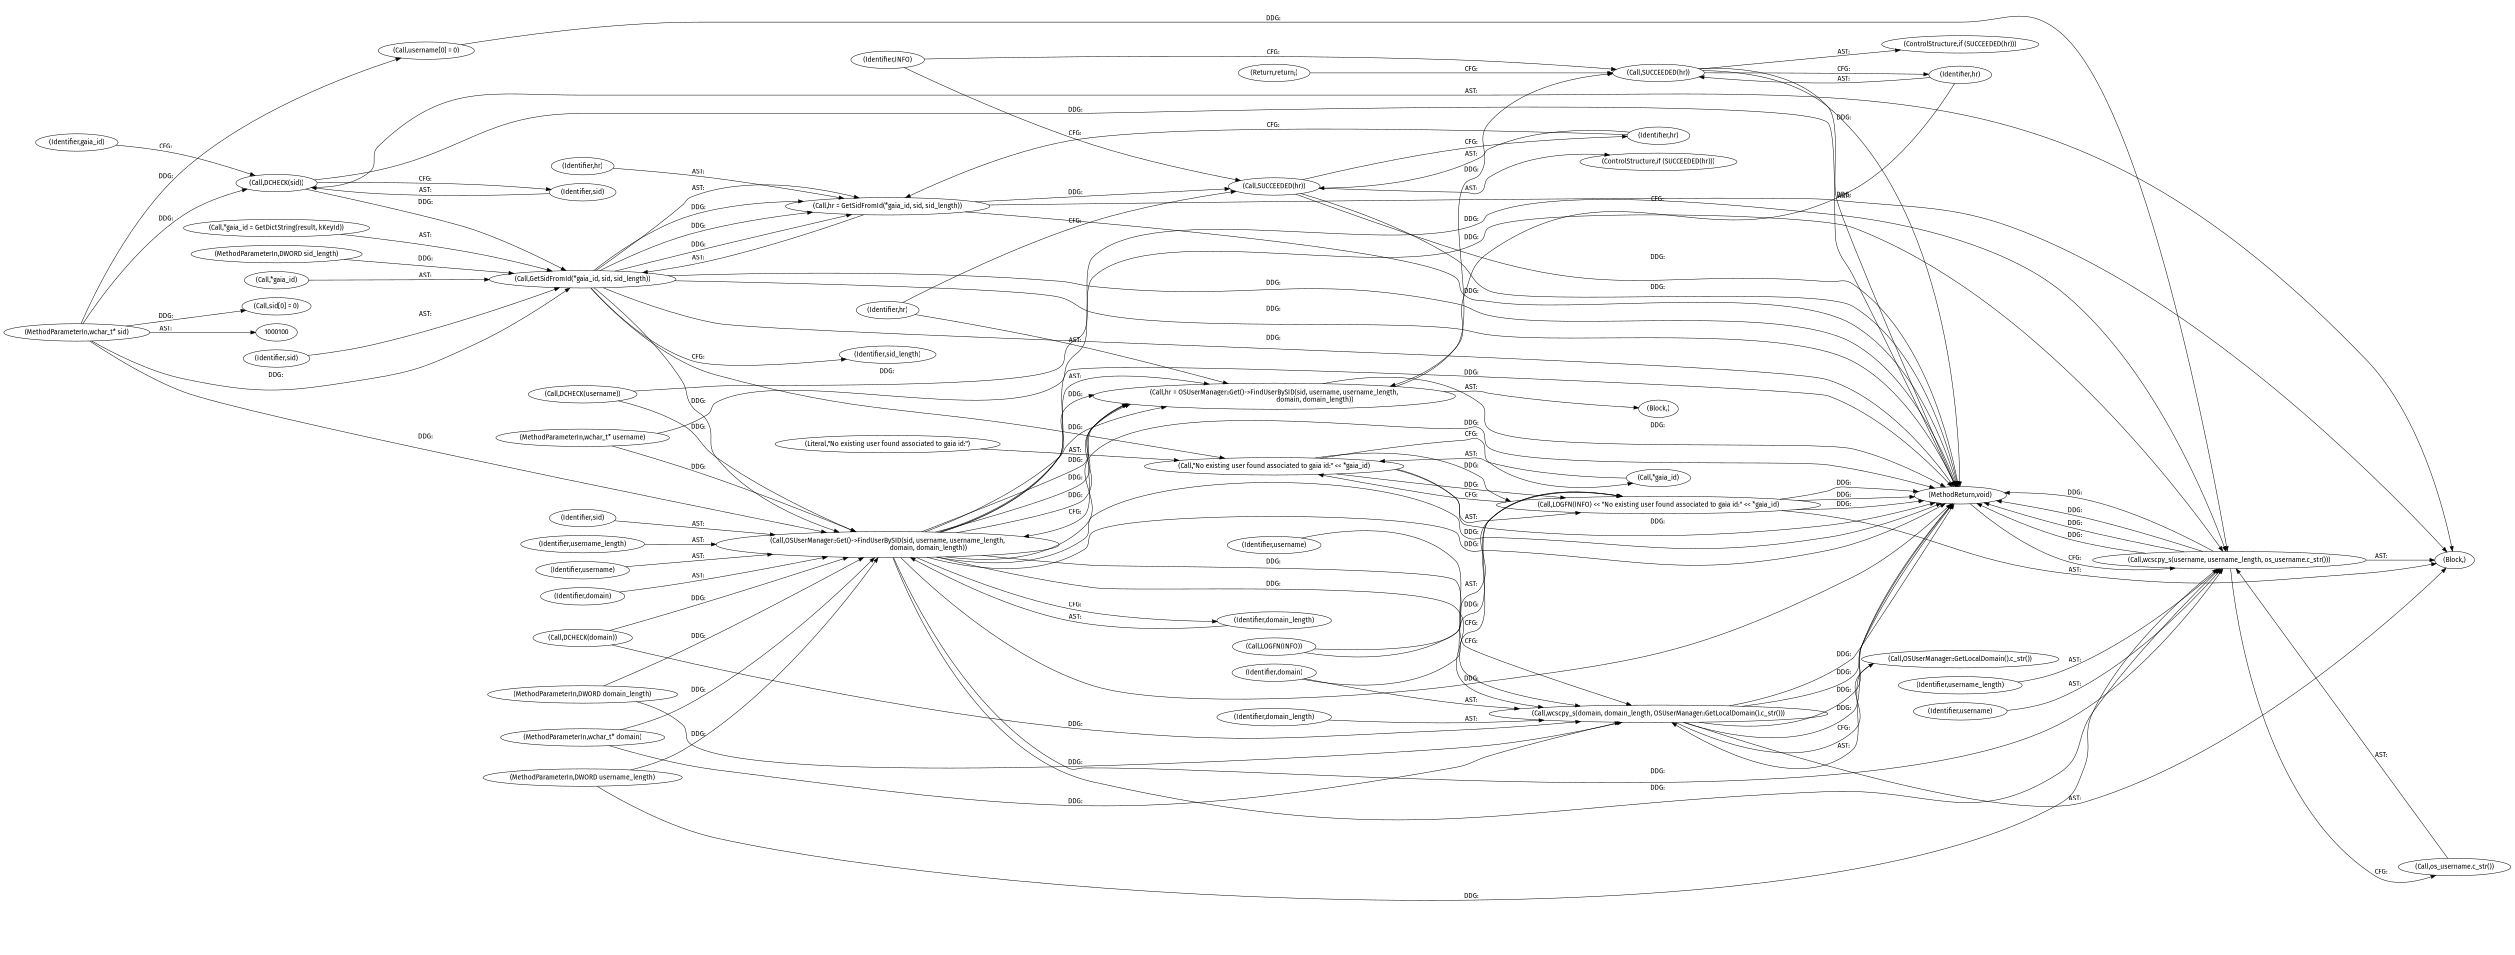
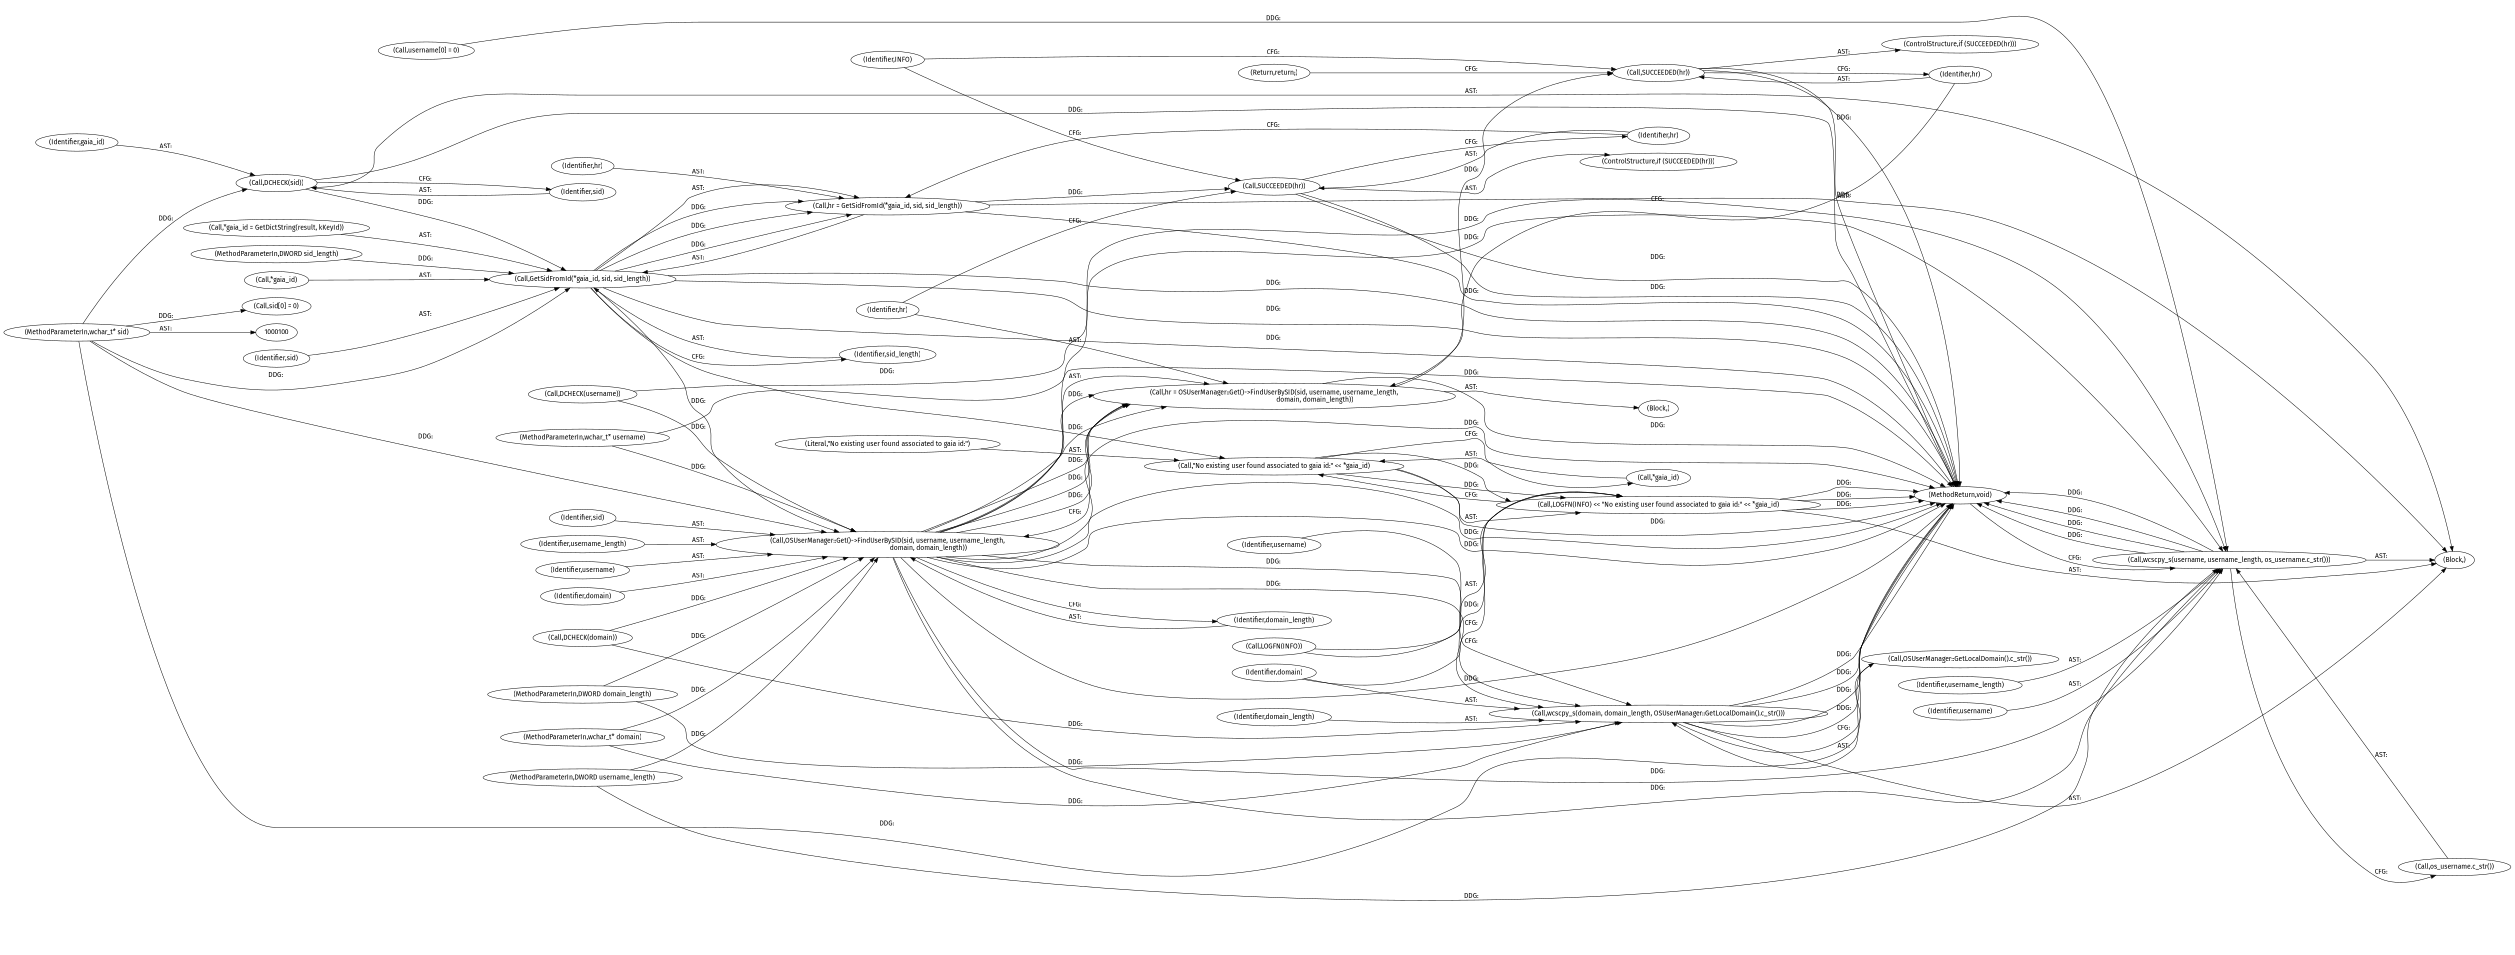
edge "(Identifier,gaia_id)" -> "(Call,DCHECK(sid))": label "CFG: " -> "AST: "
edge "(MethodParameterIn,wchar_t* sid)" -> "(Call,username[0] = 0)": now "(MethodParameterIn,wchar_t* sid)" -> "(MethodReturn,void)"
edge "(Identifier,sid_length)" -> "(Call,GetSidFromId(*gaia_id, sid, sid_length))": added, label "AST:"
